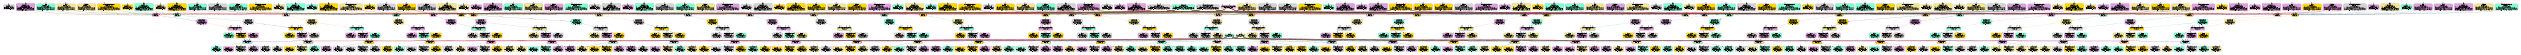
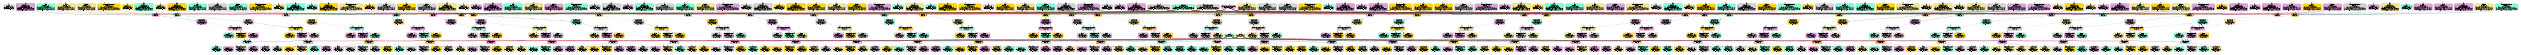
node "postISRCCD detector=10 instrument=HSC visit=904010": label "postISRCCD detector=10 instrument=HSC visit=904010" -> "exposure detector=10 instrument=HSC visit=904010"
